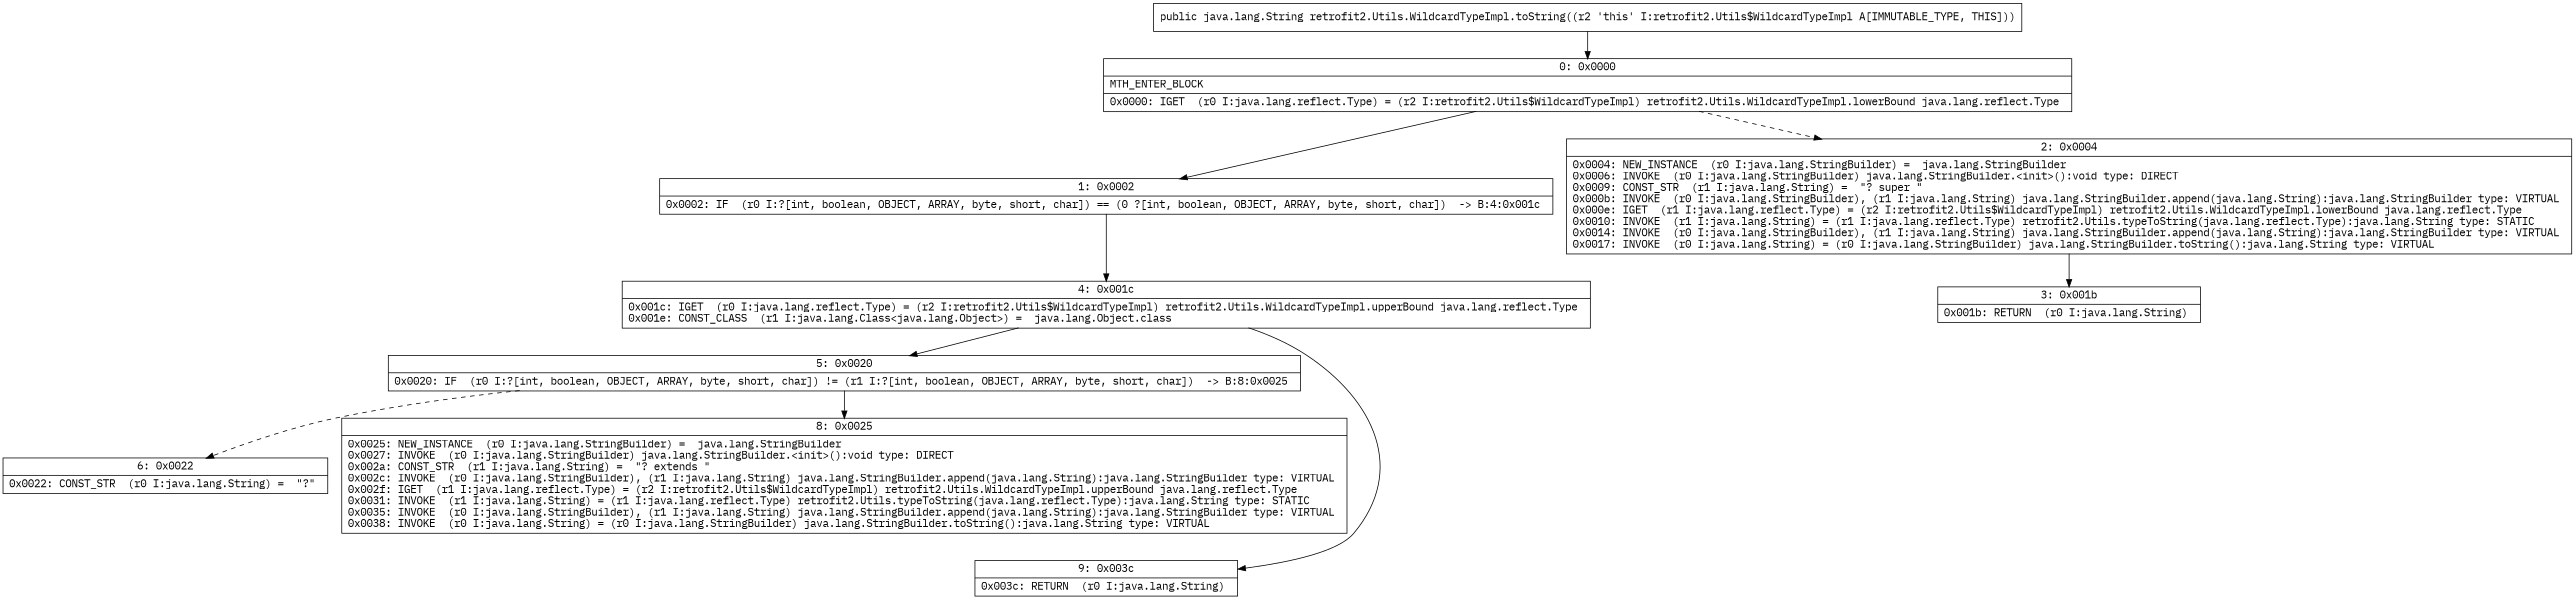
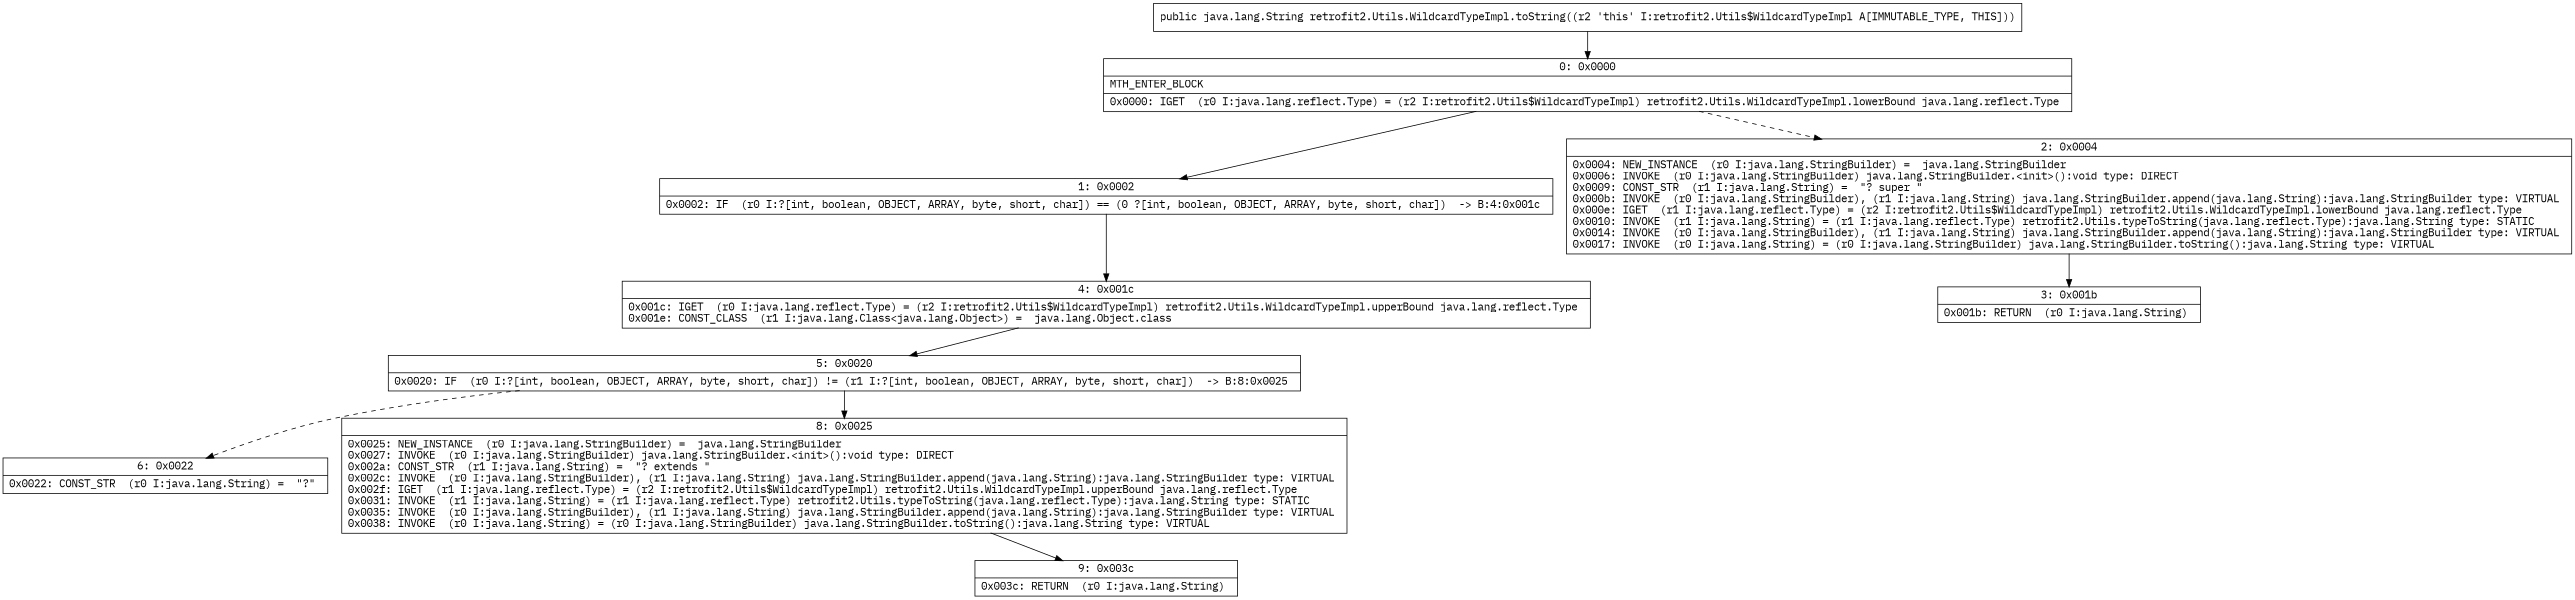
edge "4: 0x001c" -> "9: 0x003c": now "8: 0x0025" -> "9: 0x003c"
